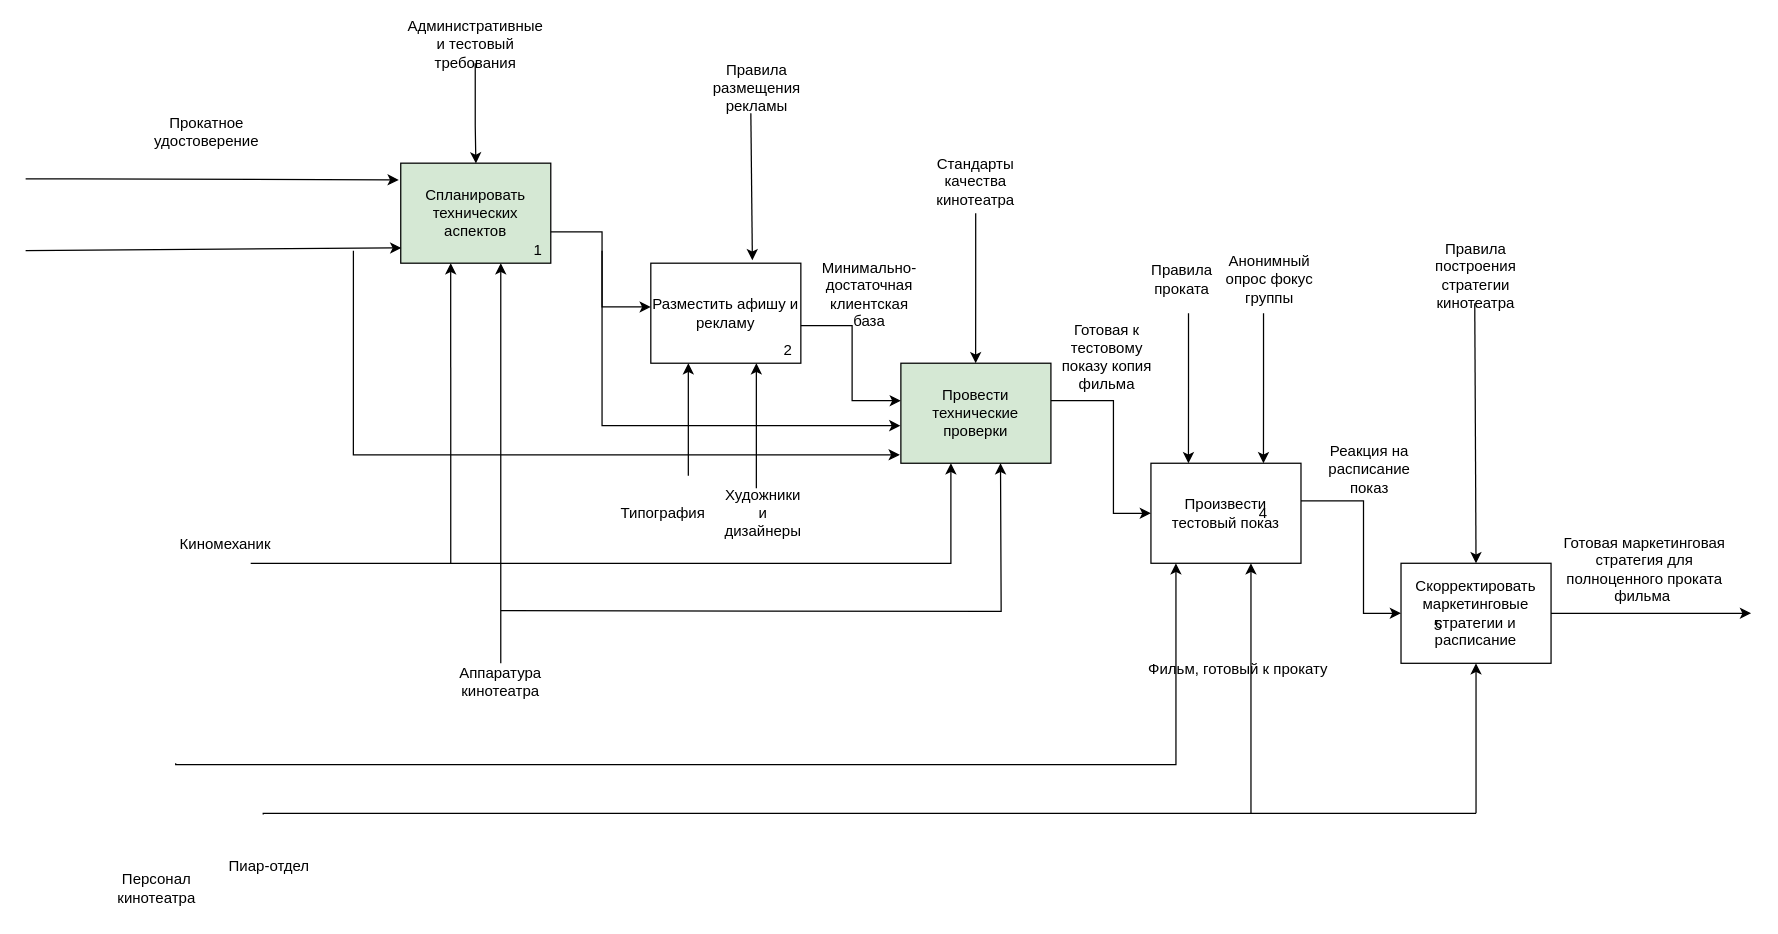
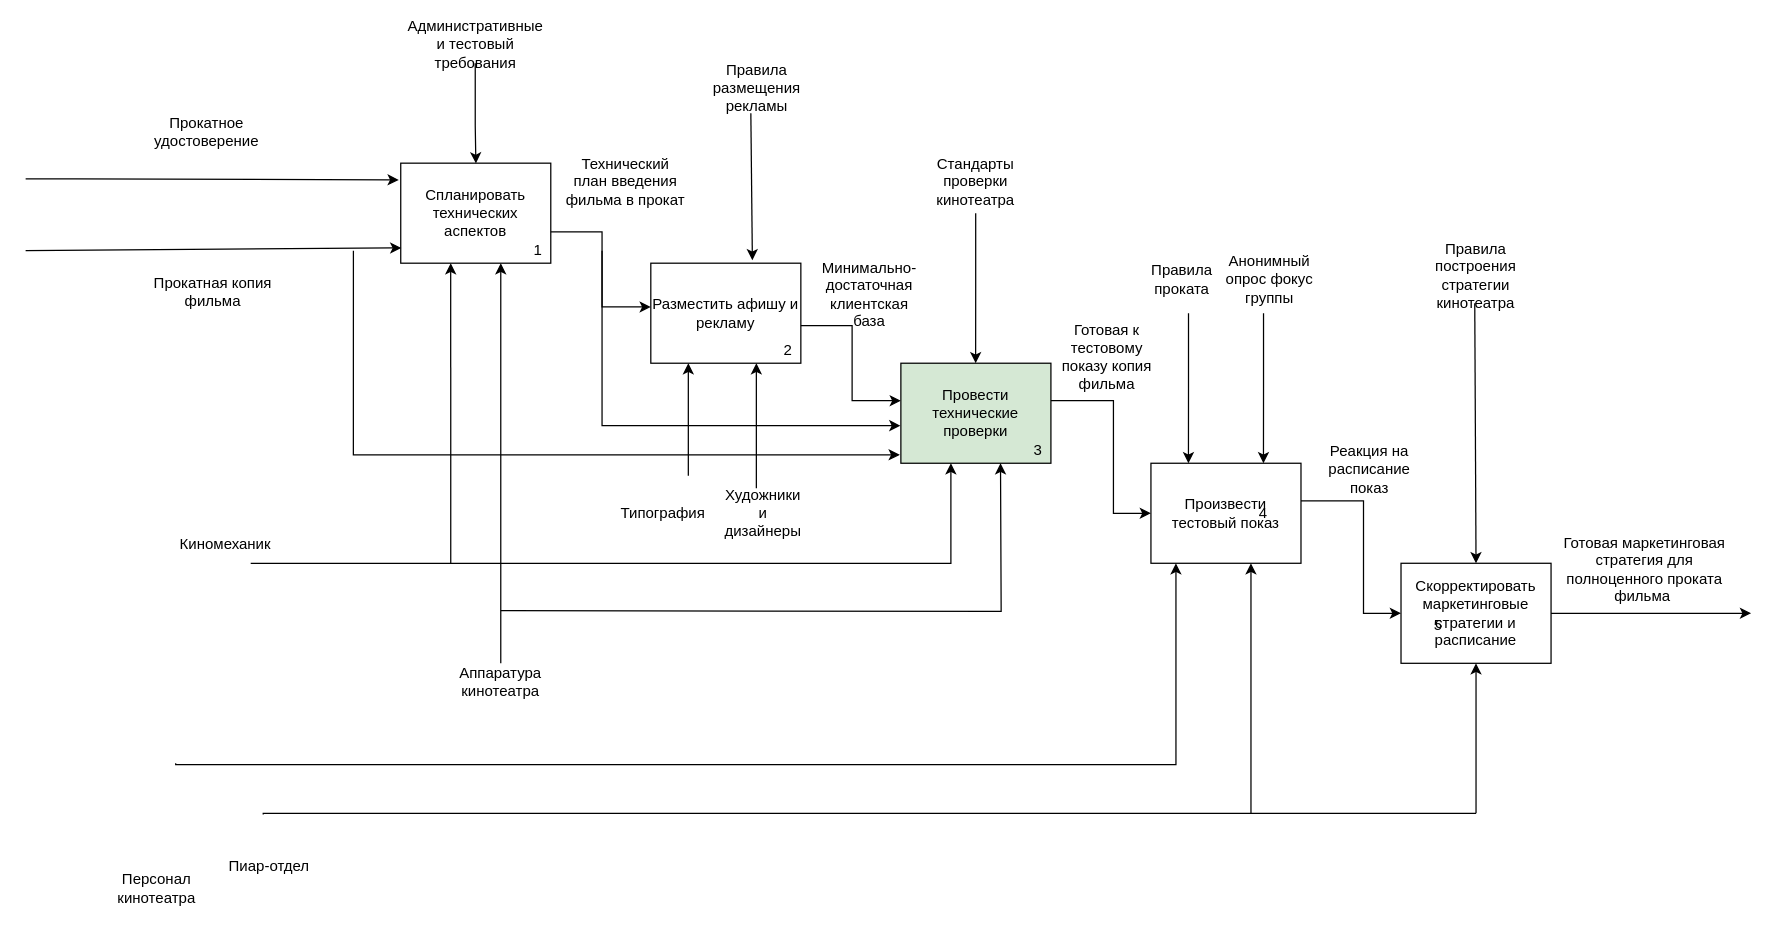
node "Технический план введения фильма в прокат": added
node "Стандарты качества кинотеатра": label "Стандарты качества кинотеатра" -> "Стандарты проверки кинотеатра"
node "Спланировать технических аспектов": fillcolor #d5e8d4 -> #ffffff
node "Прокатная копия фильма": added
node "3": added
node "Фильм, готовый к прокату": removed
